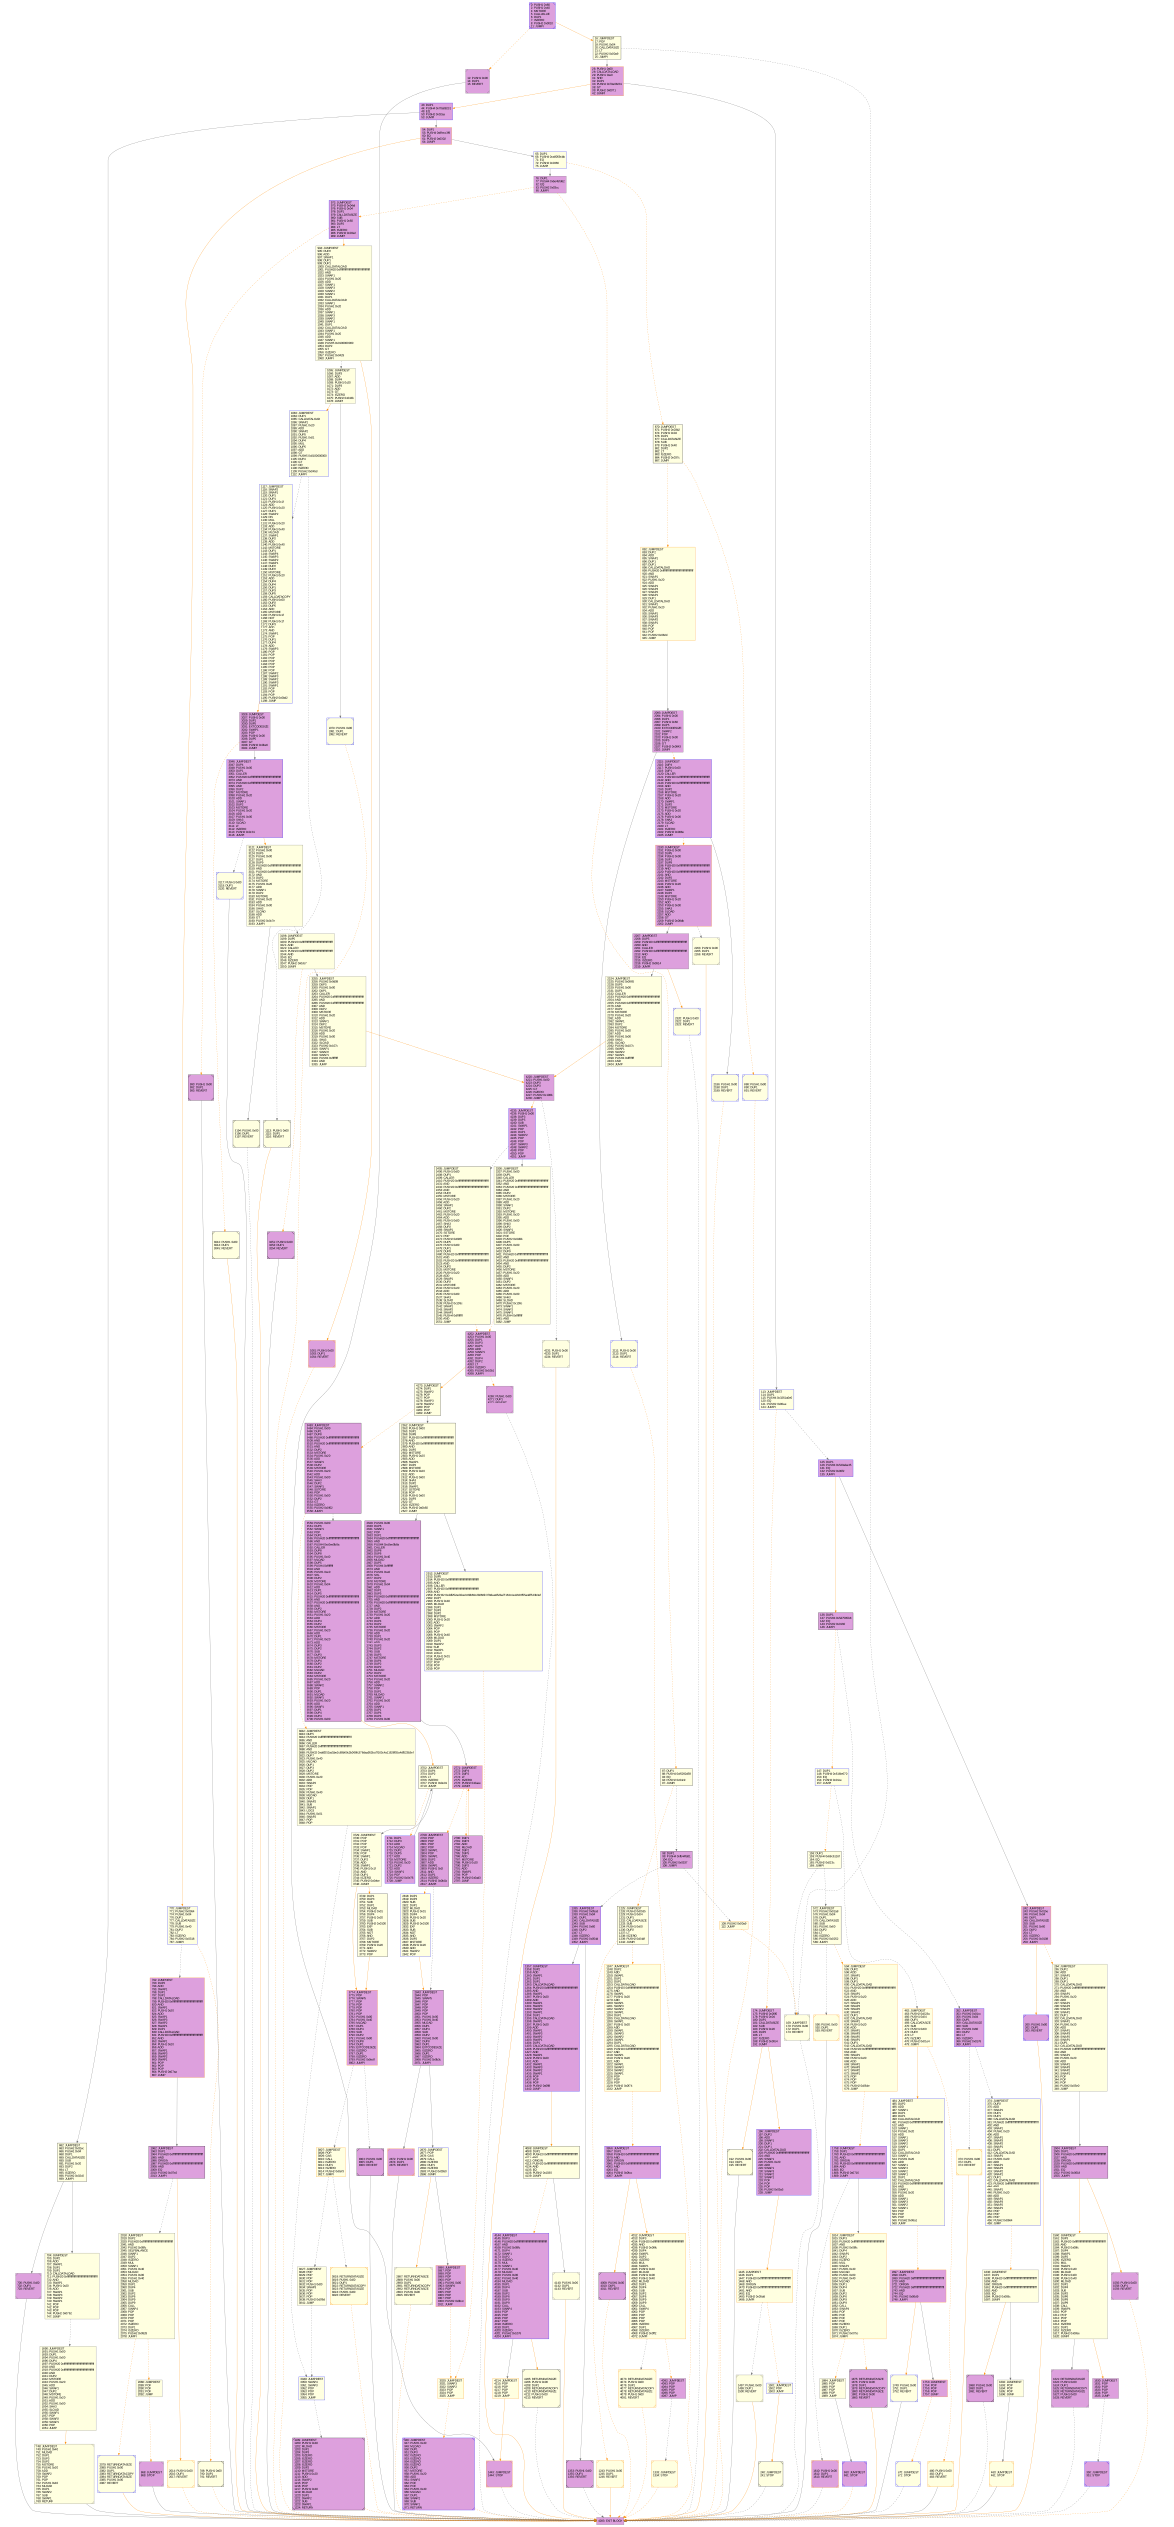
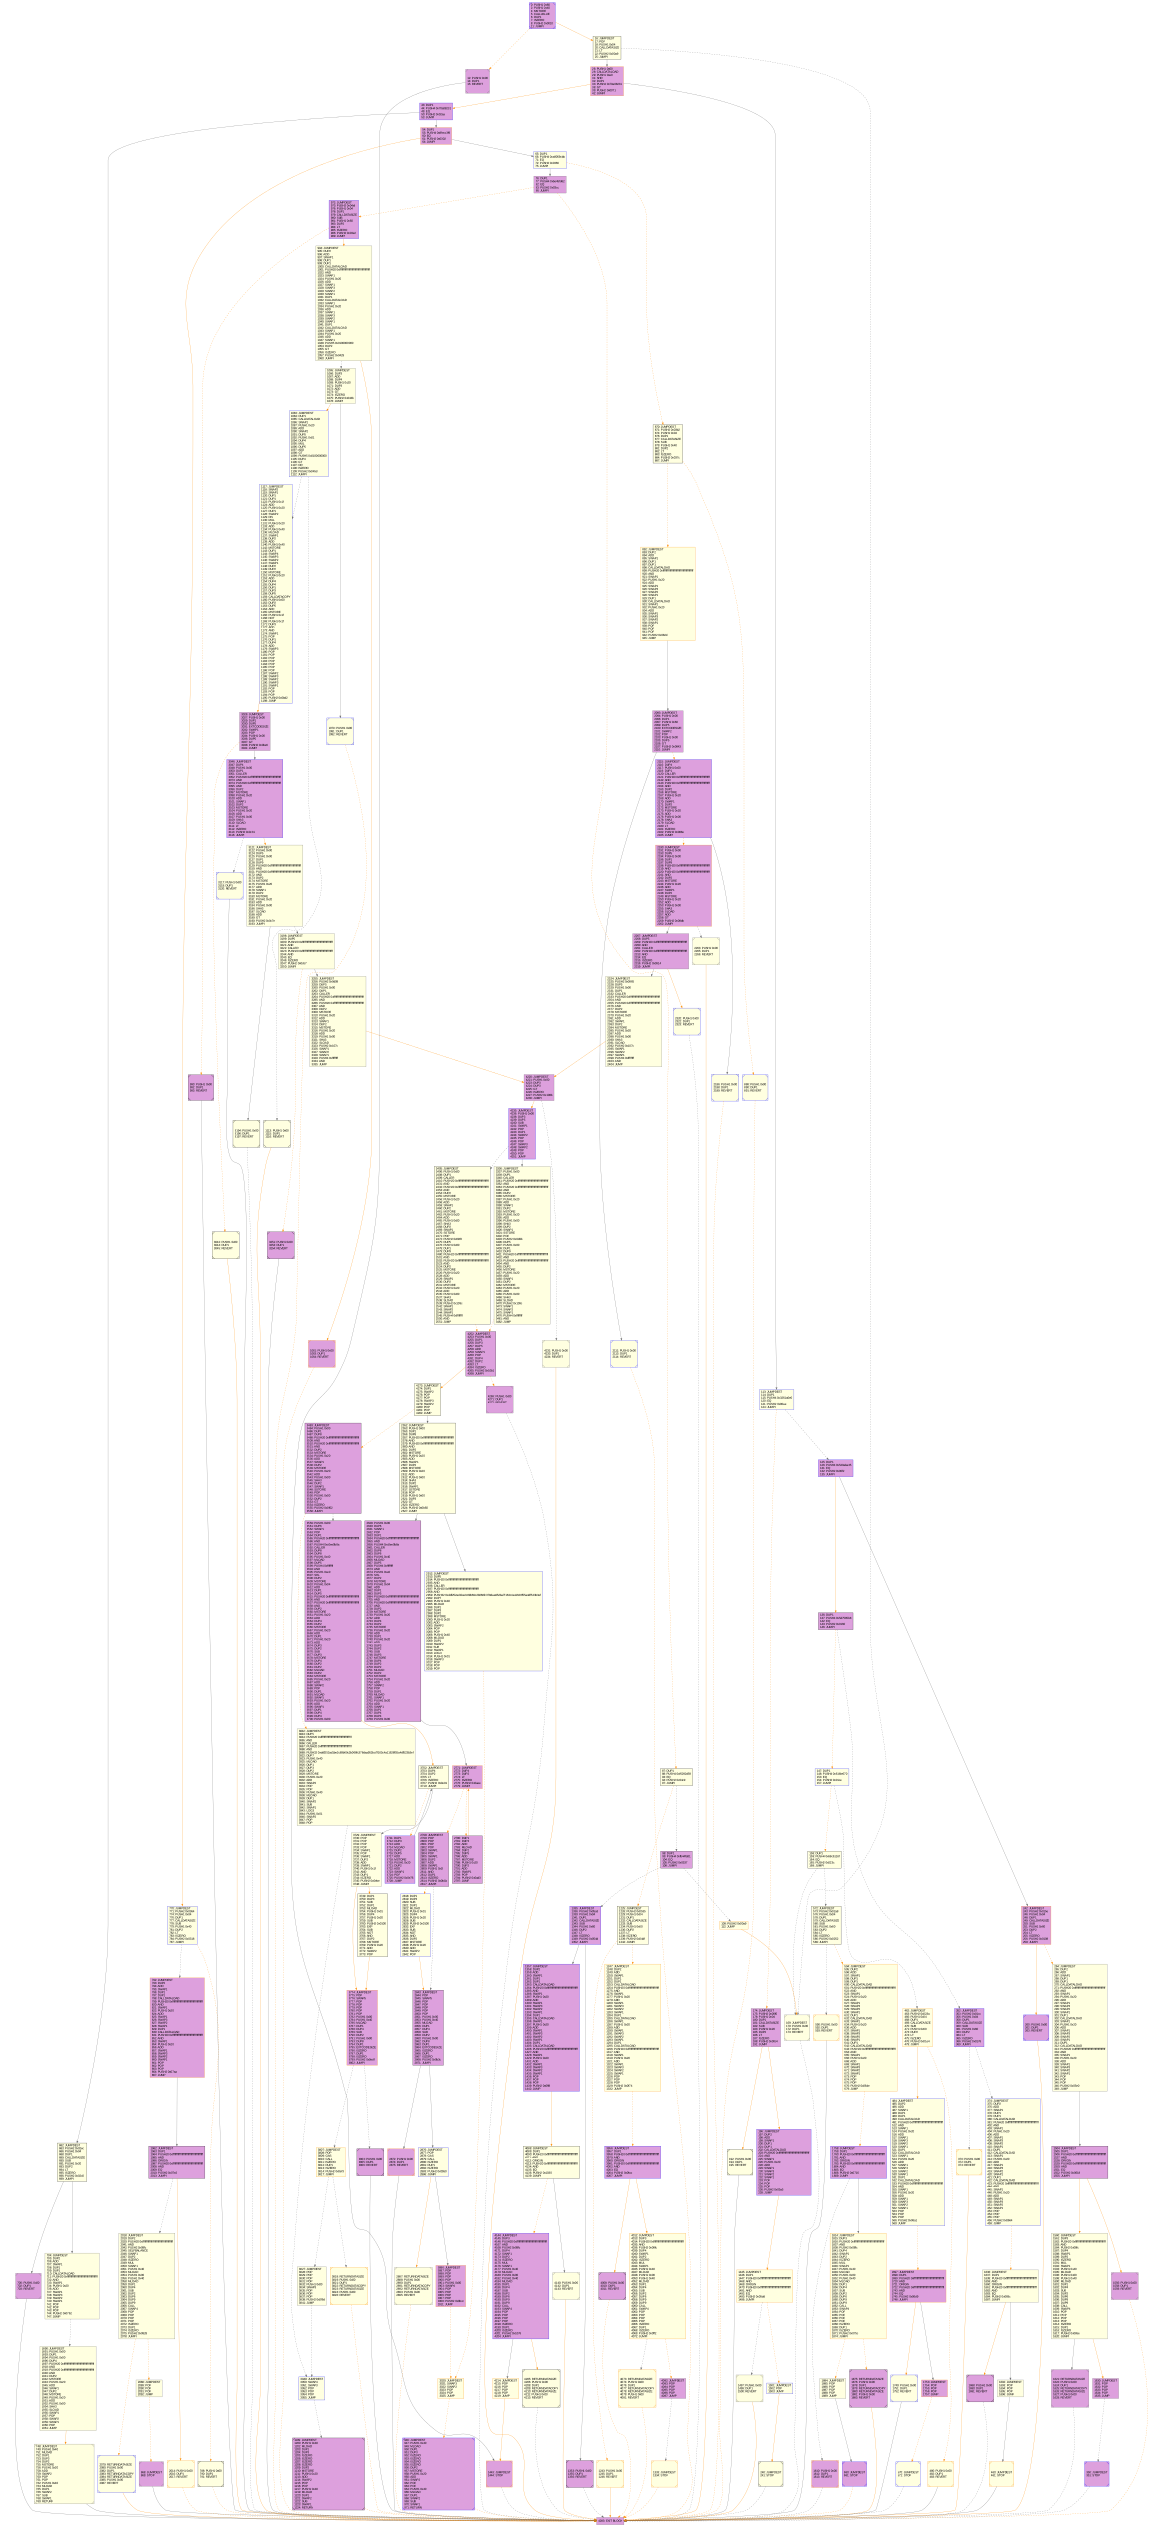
edge "109: PUSH2 0x00a9 112: JUMP" -> "169: JUMPDEST 170: PUSH1 0x00 172: DUP1 173: REVERT": style dashed -> solid
